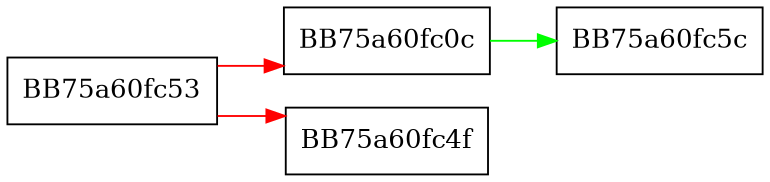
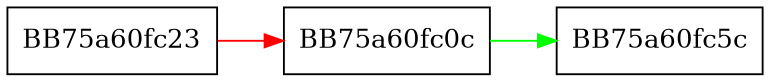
node "BB75a60fc53": label "BB75a60fc53" -> "BB75a60fc23"
node "BB75a60fc4f": removed
